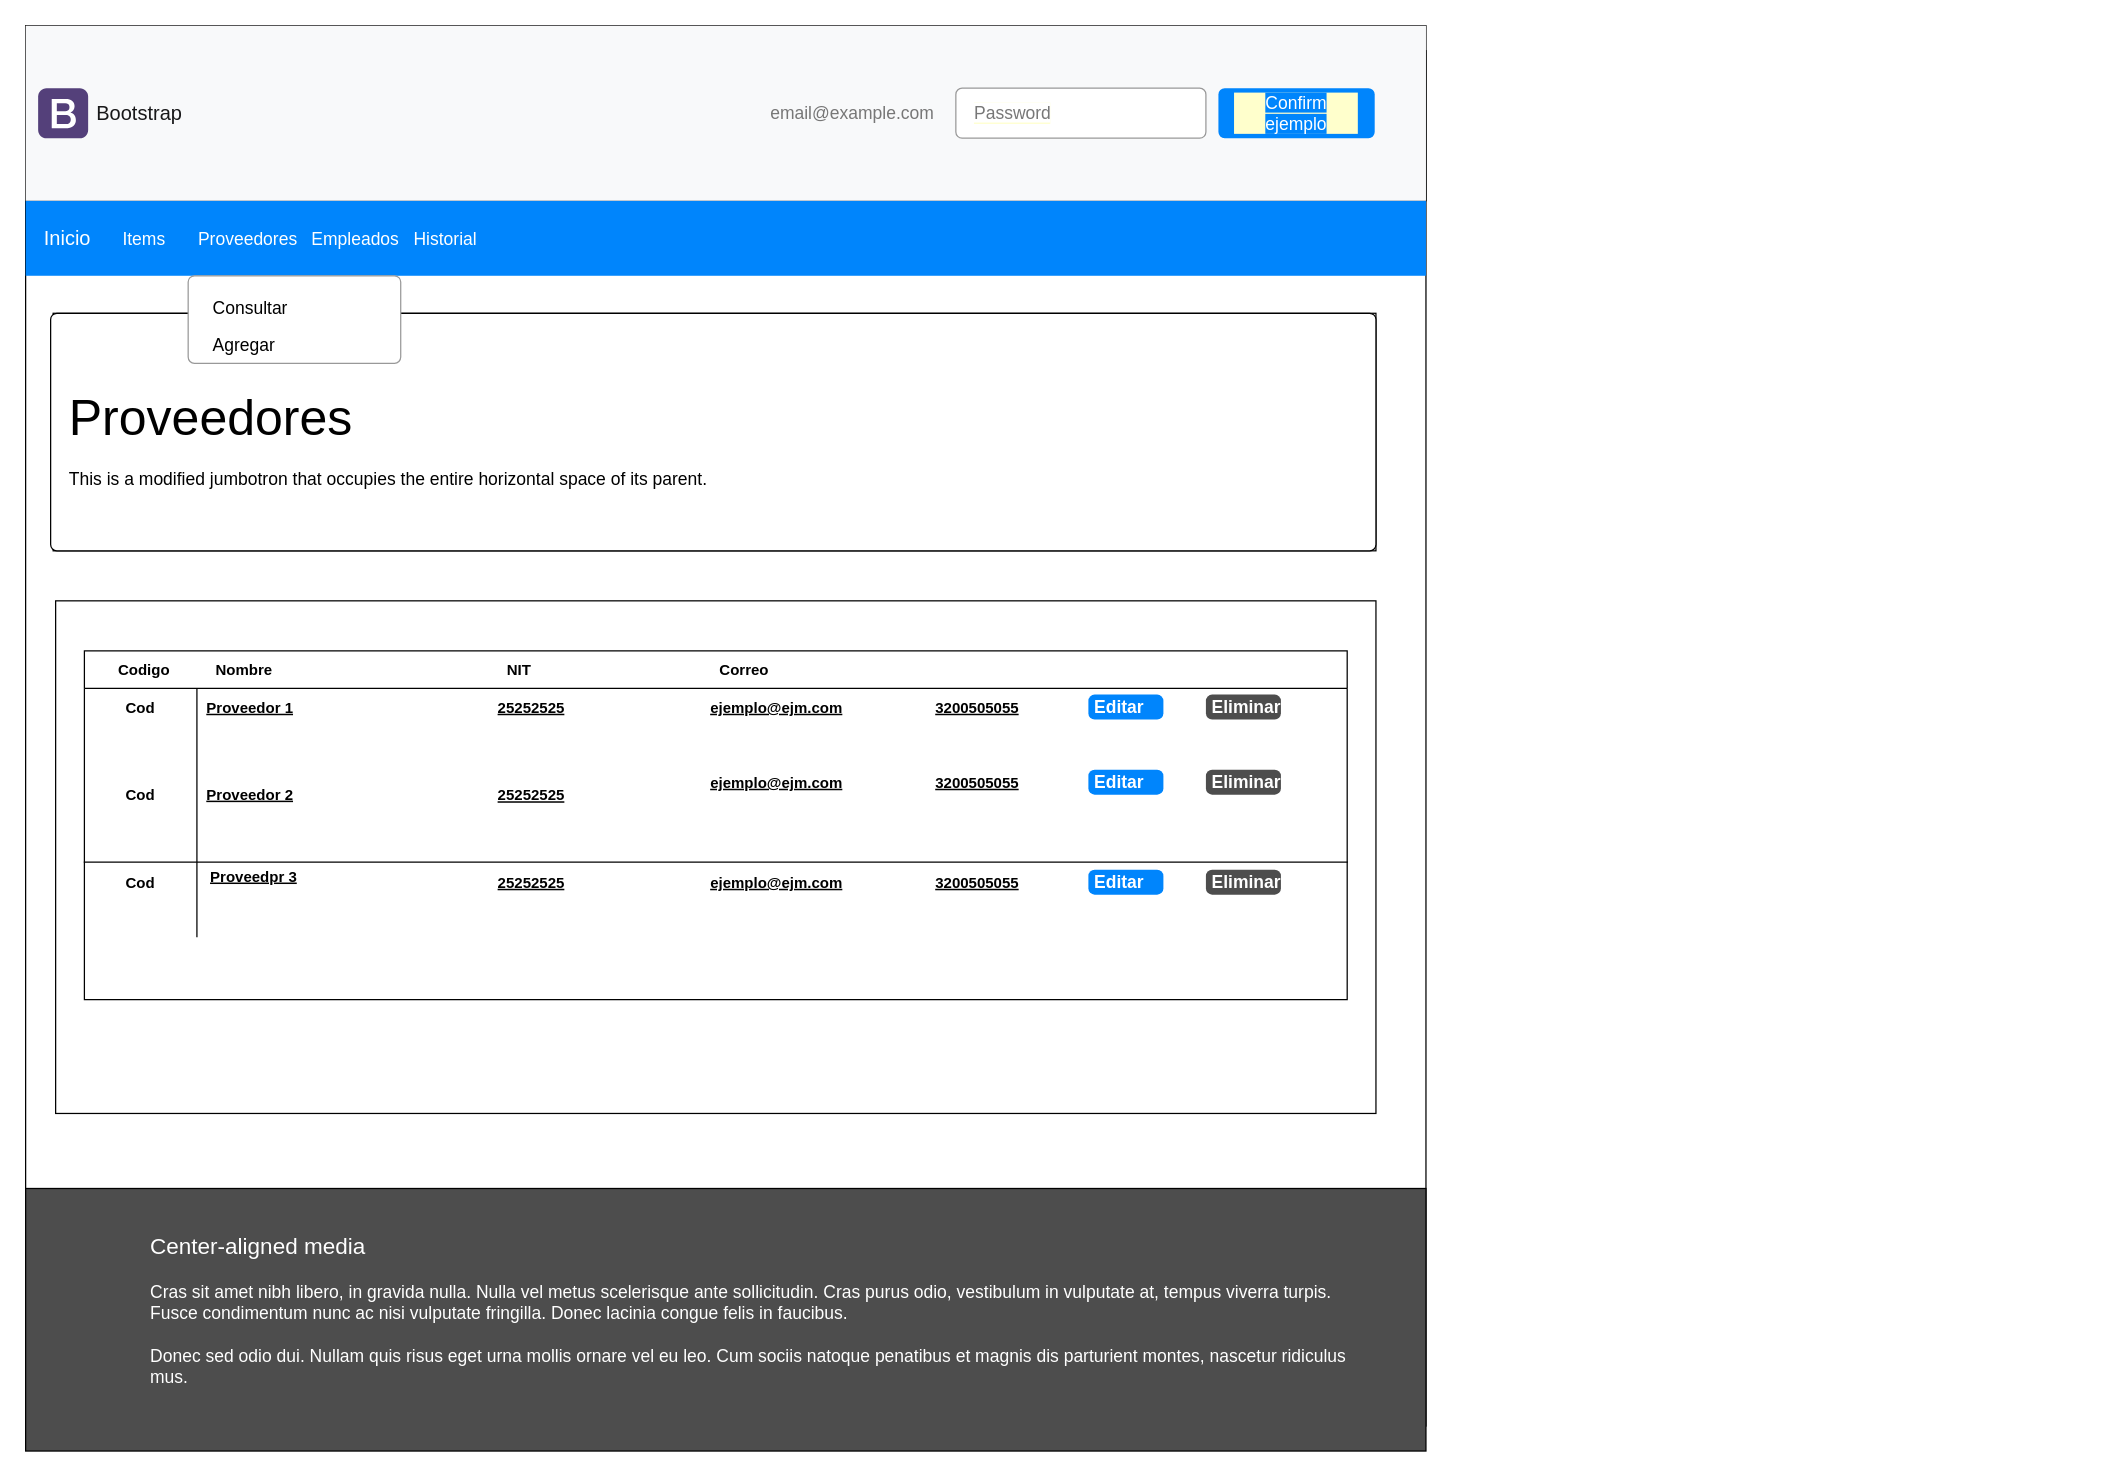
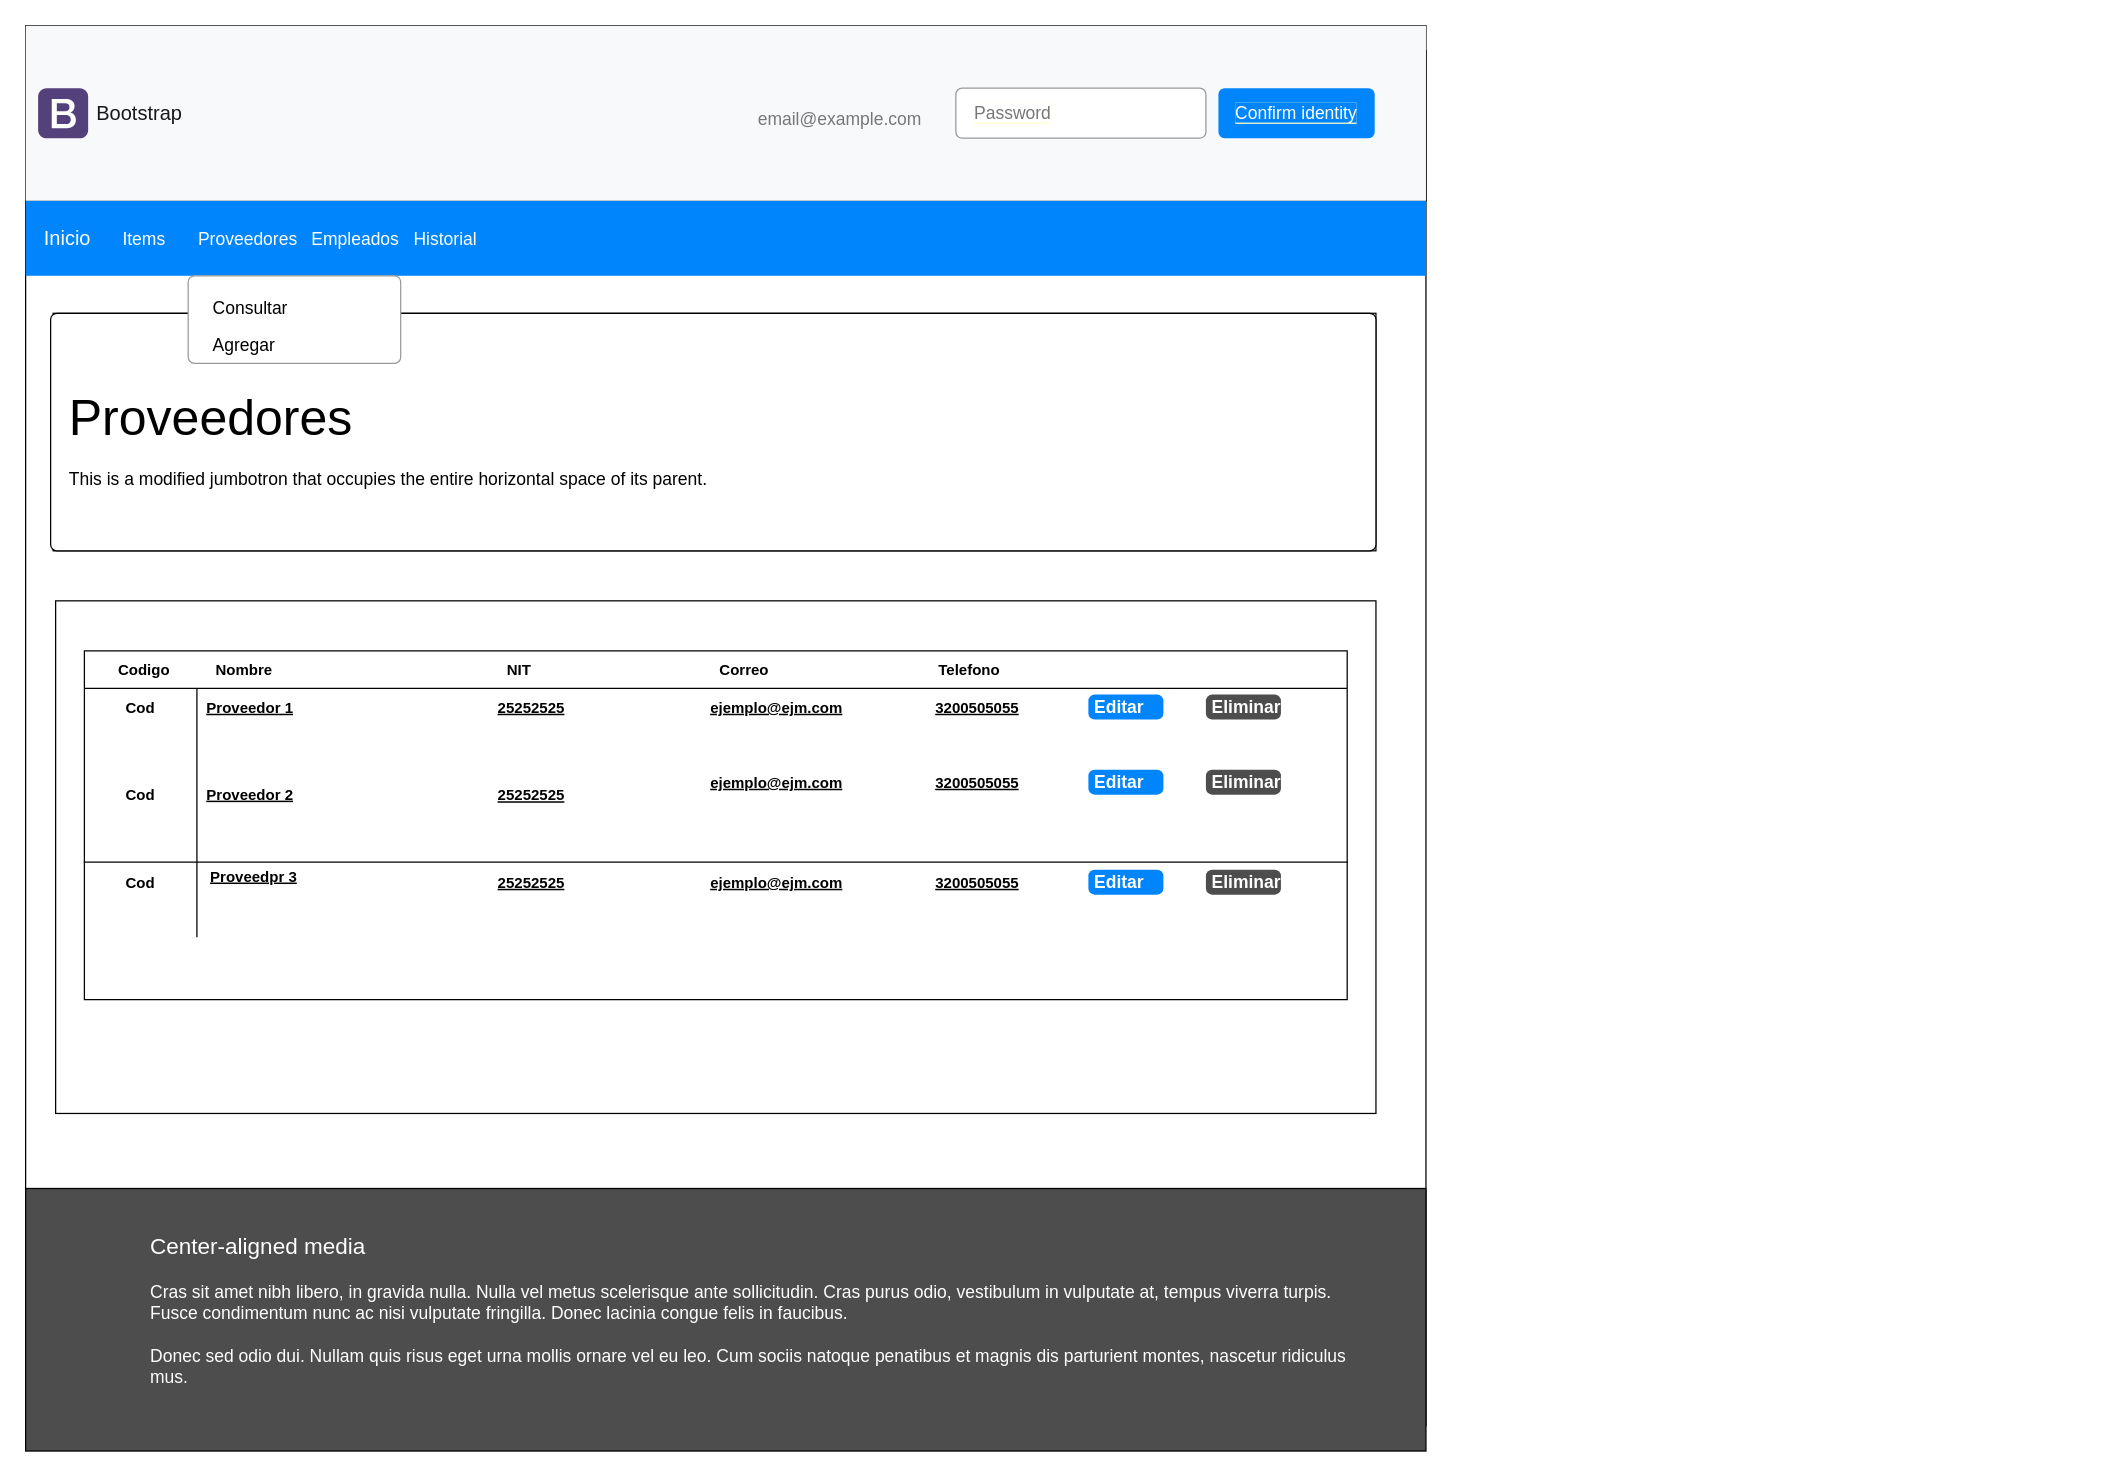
node "email@example.com": moved (862, 113) -> (849, 119)
node "Confirm ejemplo": label "Confirm ejemplo" -> "Confirm identity"
node "Telefono": added
